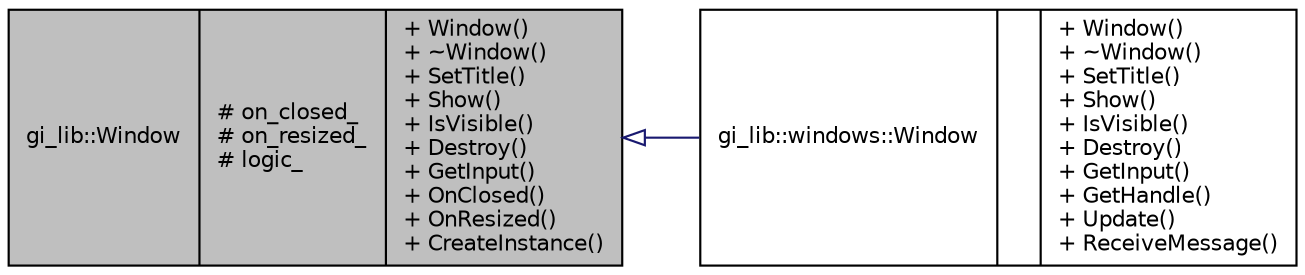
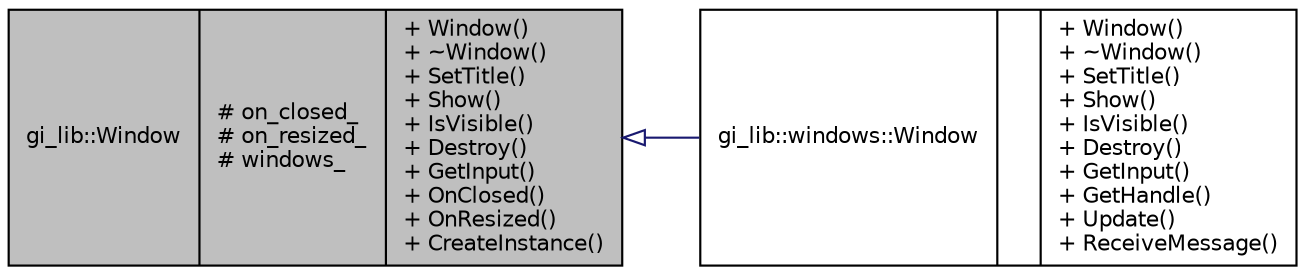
node "gi_lib::Window": text "# logic_" -> "# windows_"
